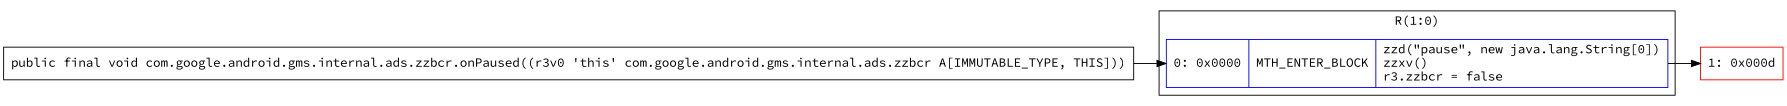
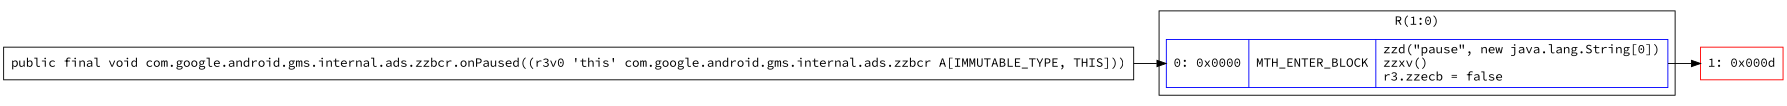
node "0: 0x0000": text "r3.zzbcr = false" -> "r3.zzecb = false"
